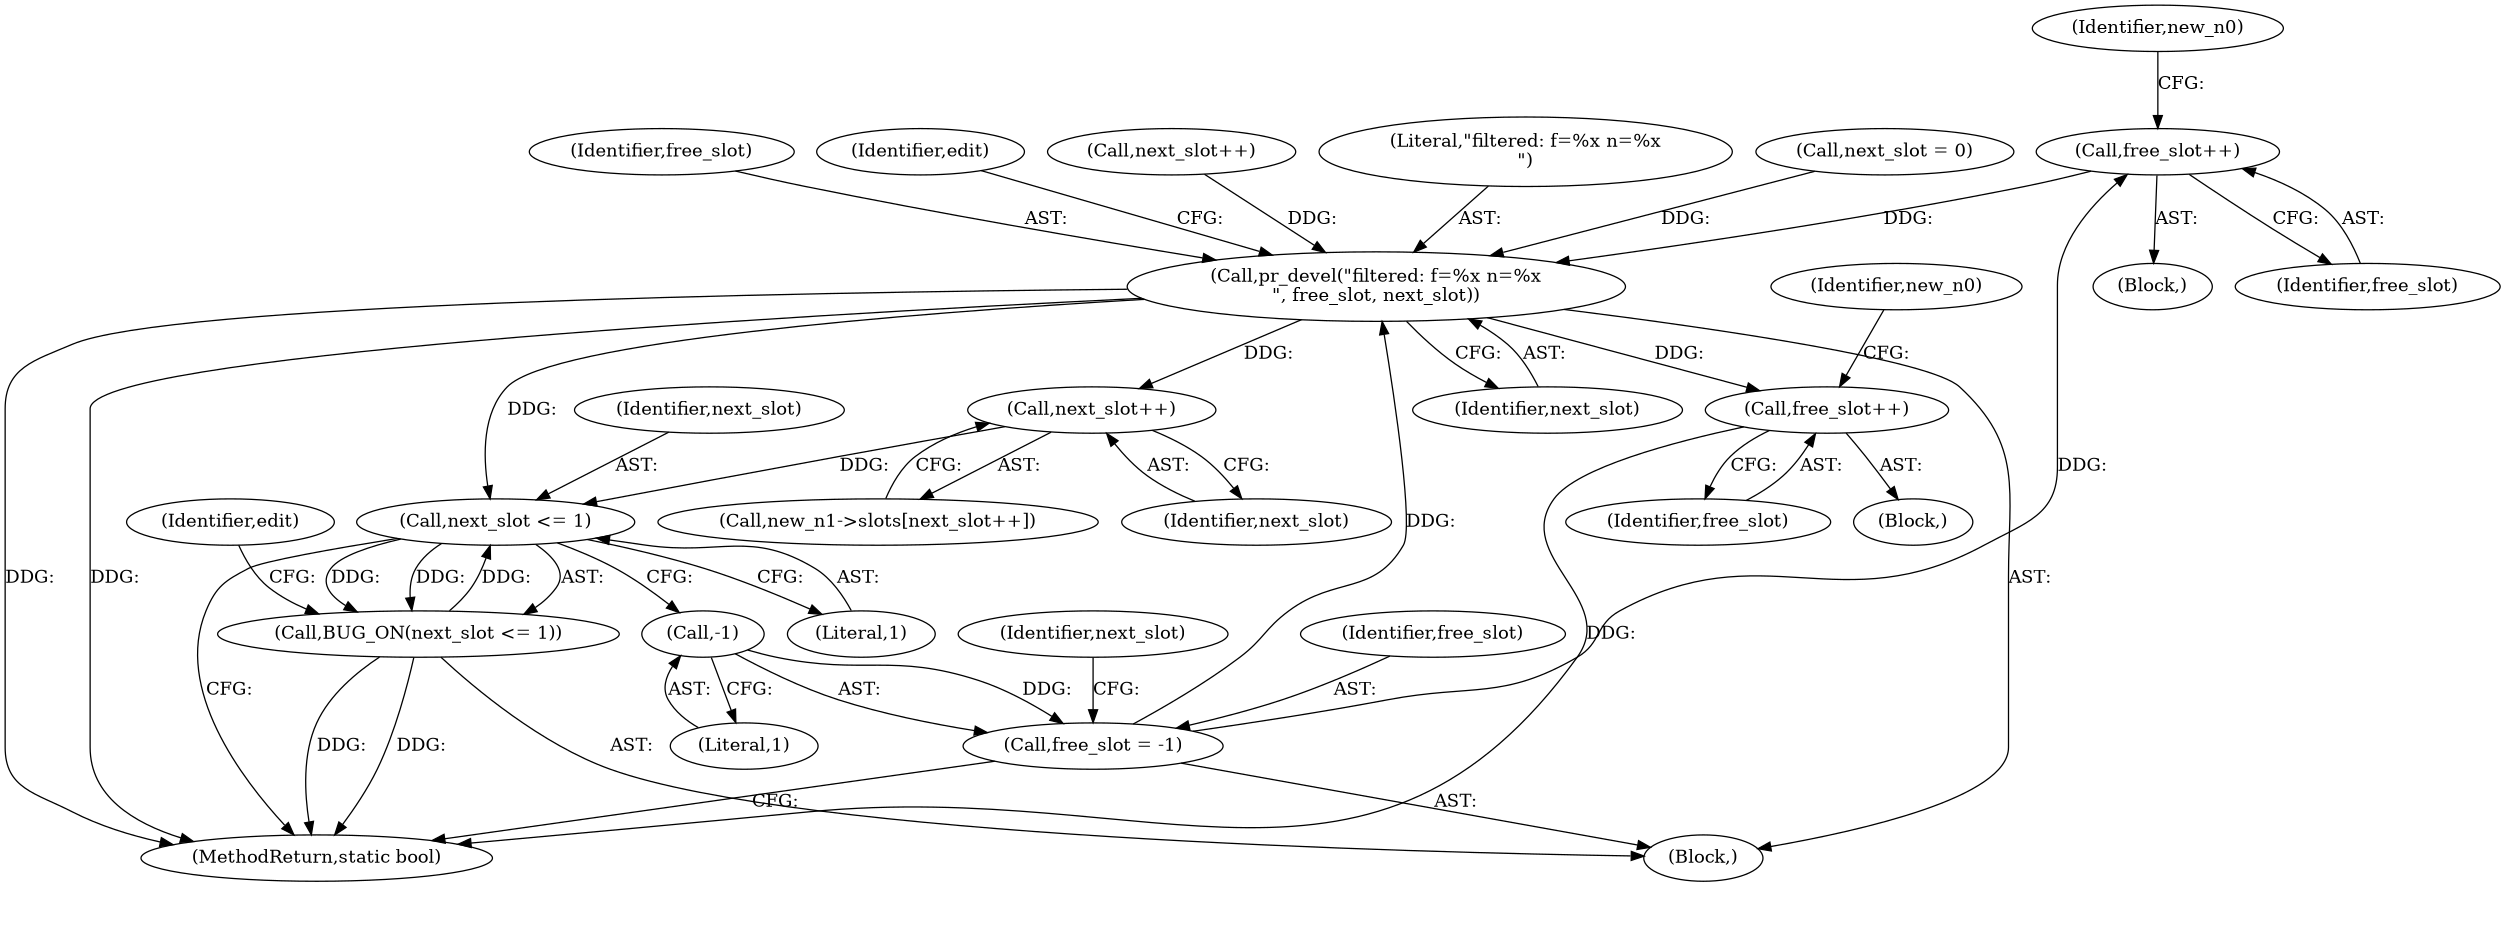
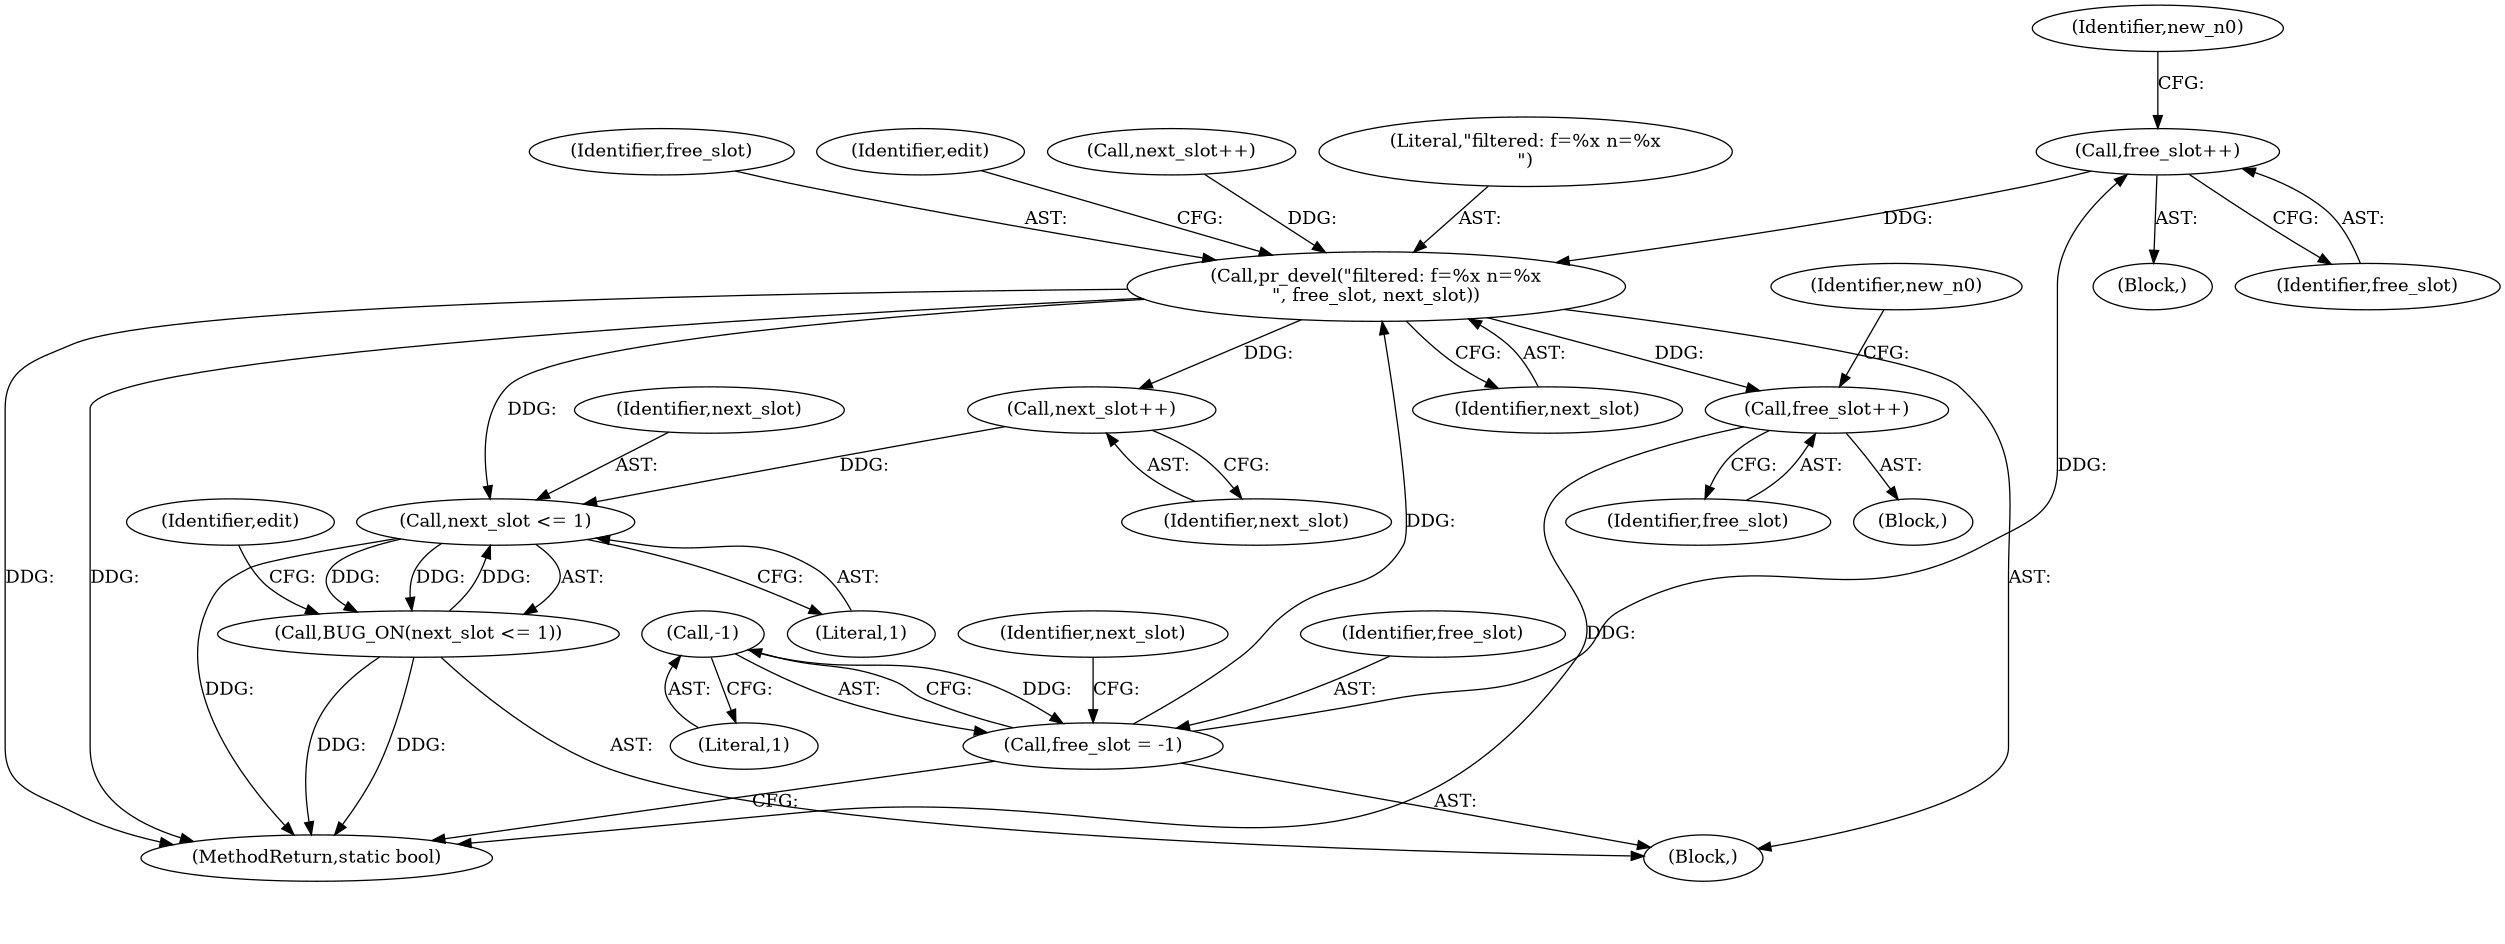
node "(Call,next_slot = 0)": removed
node "(Call,new_n1->slots[next_slot++])": removed
edge "(Call,next_slot <= 1)" -> "(Call,-1)": now "(Call,free_slot = -1)" -> "(Call,-1)"
edge "(Call,next_slot <= 1)" -> "(MethodReturn,static bool)": label "CFG: " -> "DDG: "
